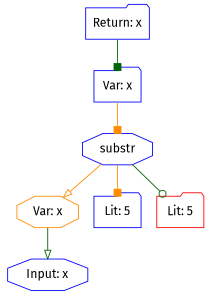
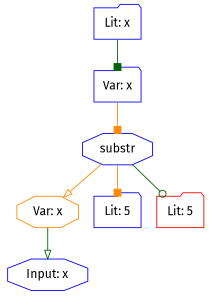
node "Return: x": label "Return: x" -> "Lit: x"
